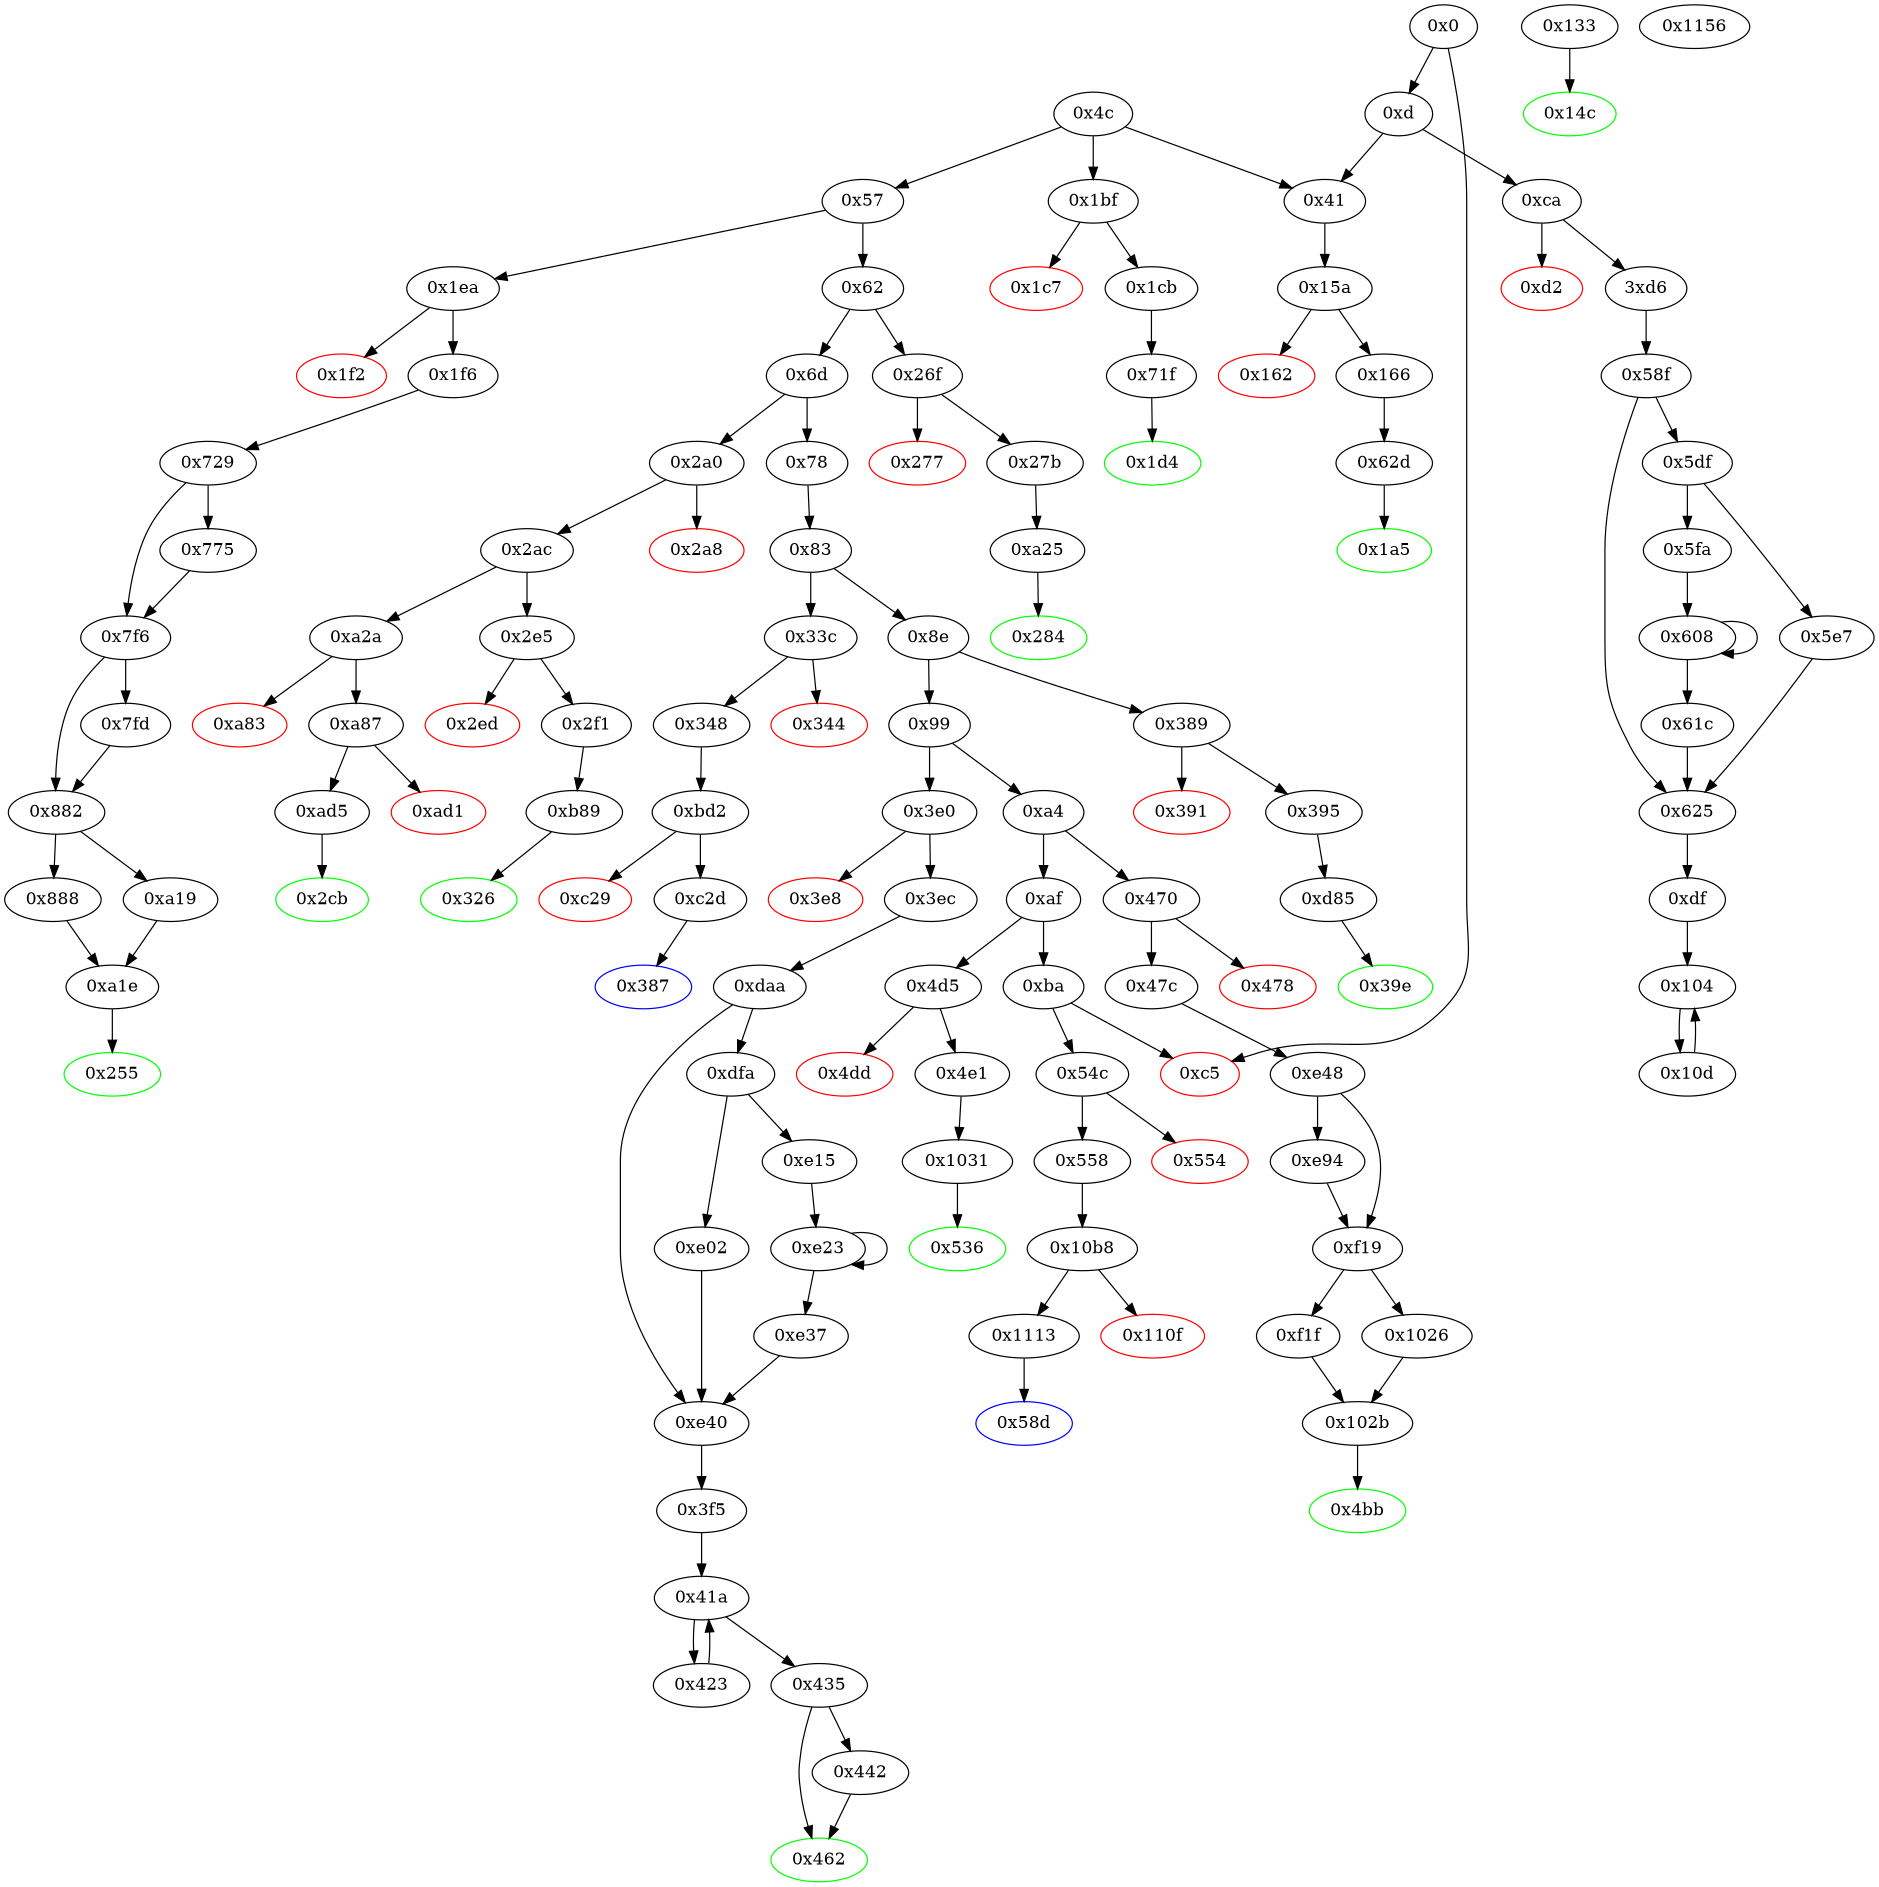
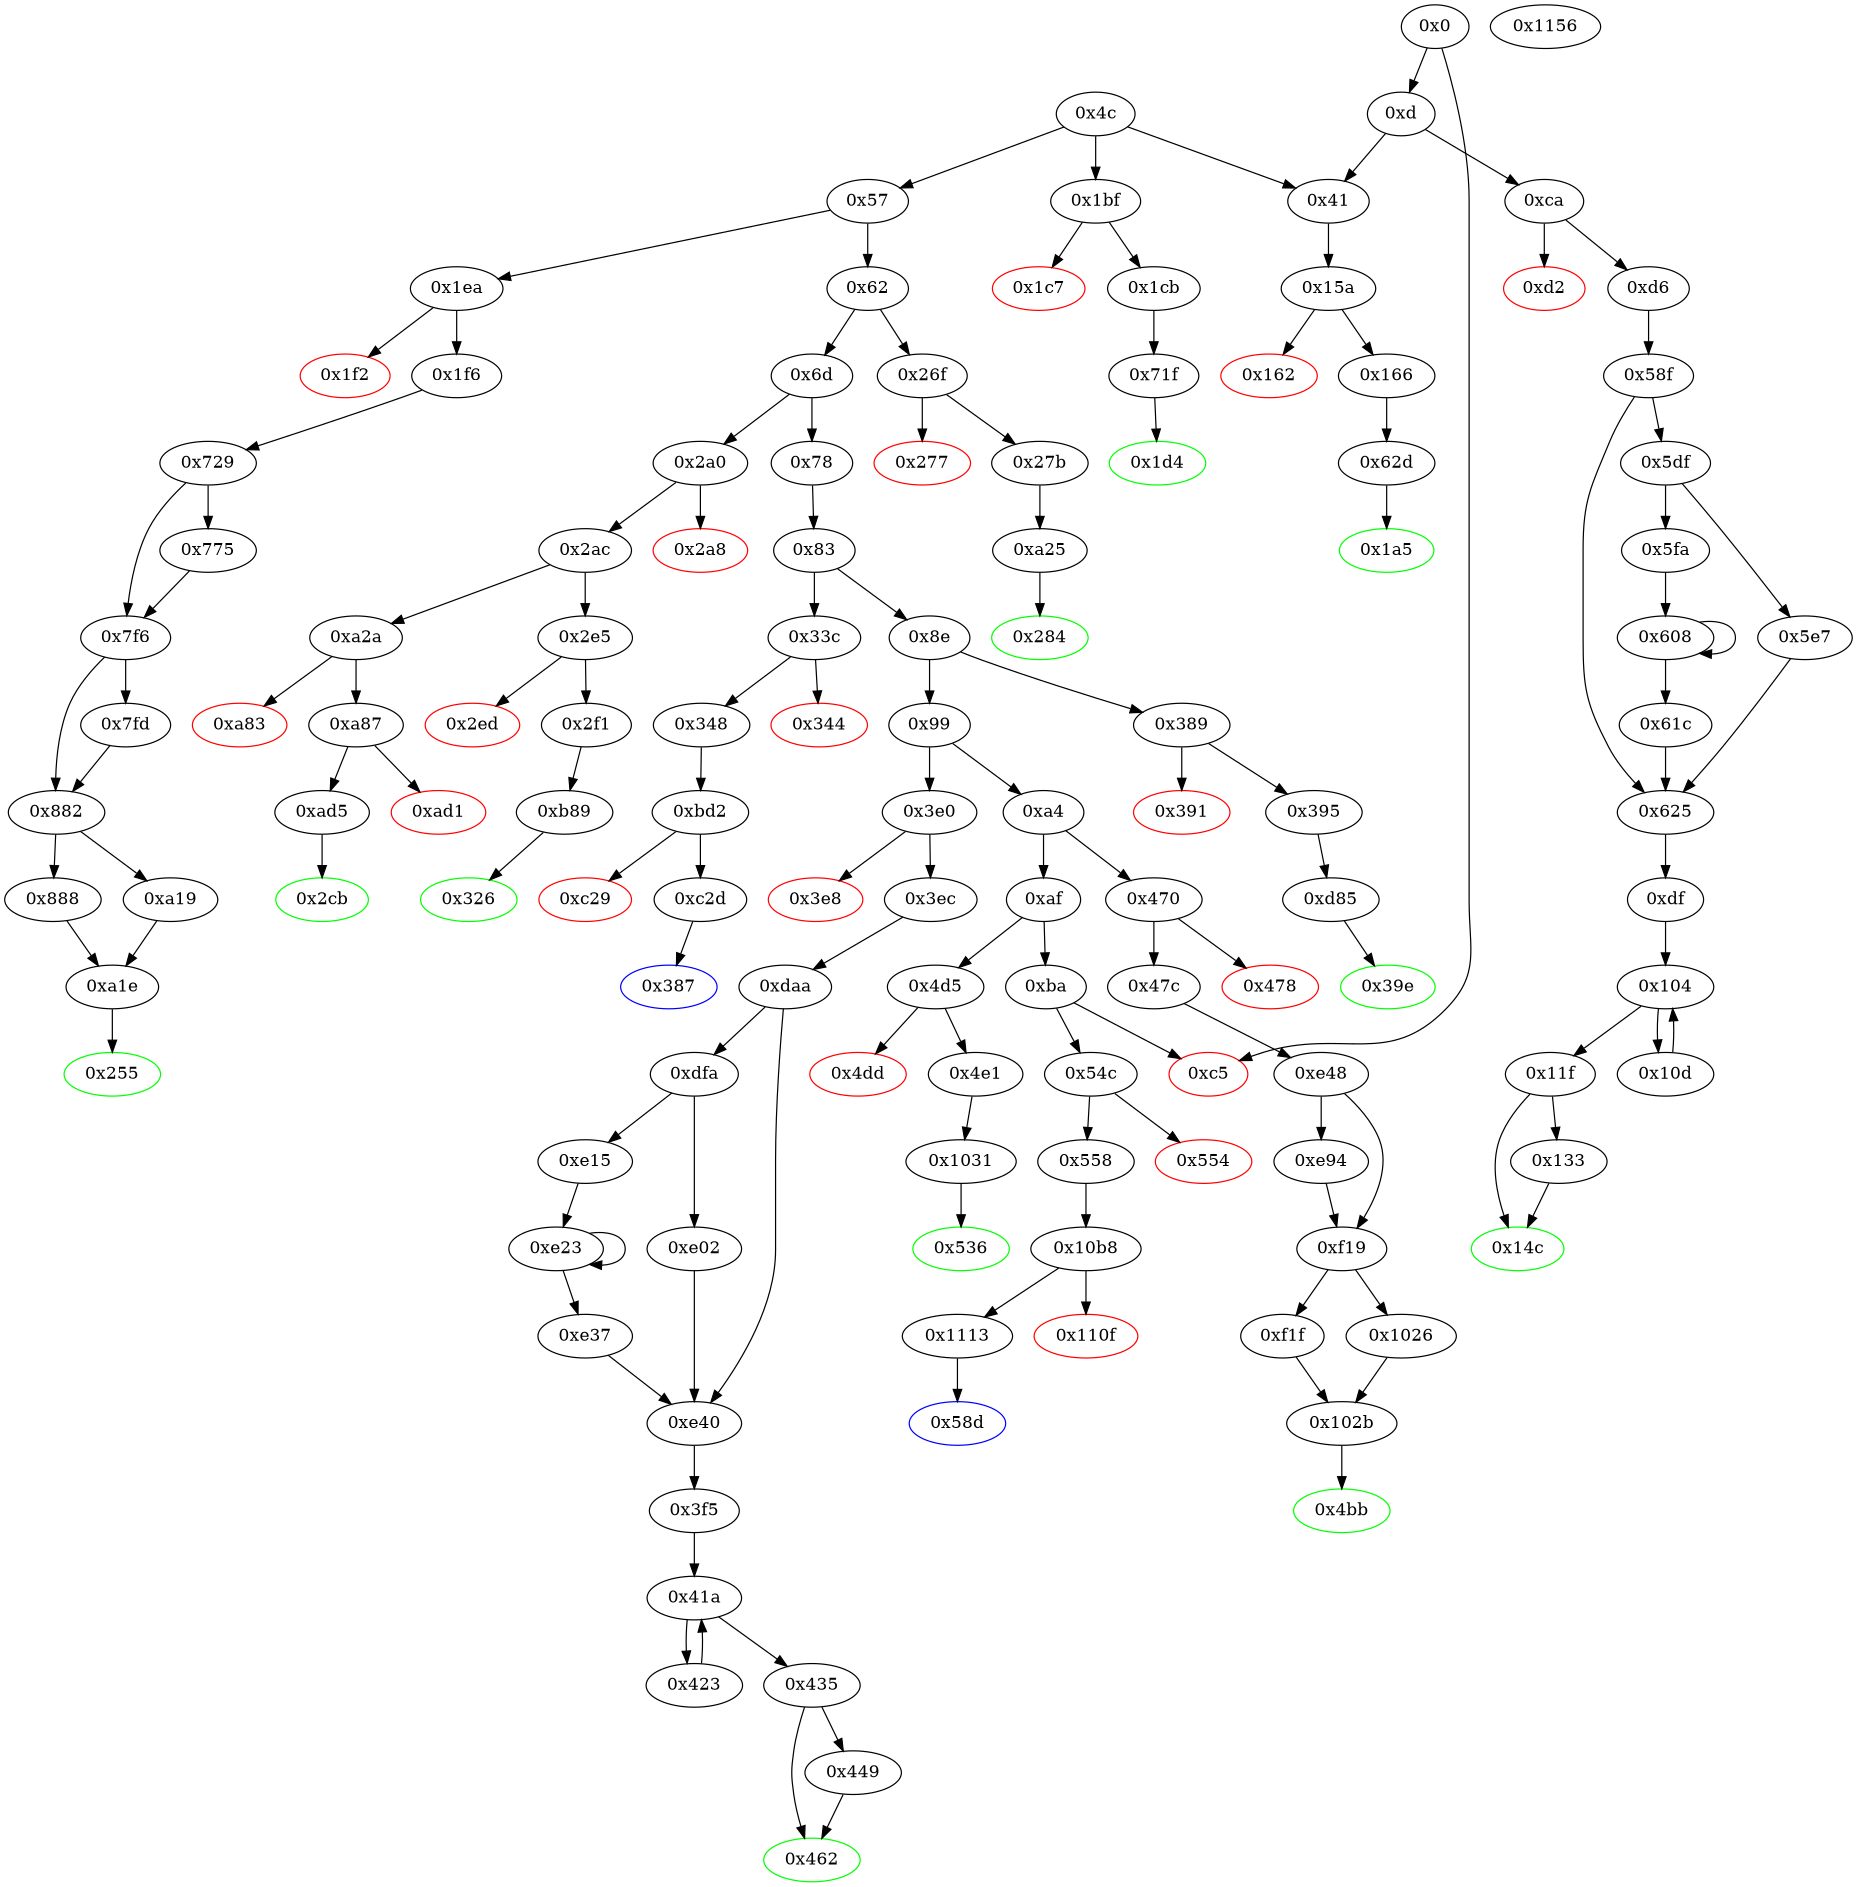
node "3xd6": label "3xd6" -> "0xd6"
node "0x11f": added
node "0x442": label "0x442" -> "0x449"
